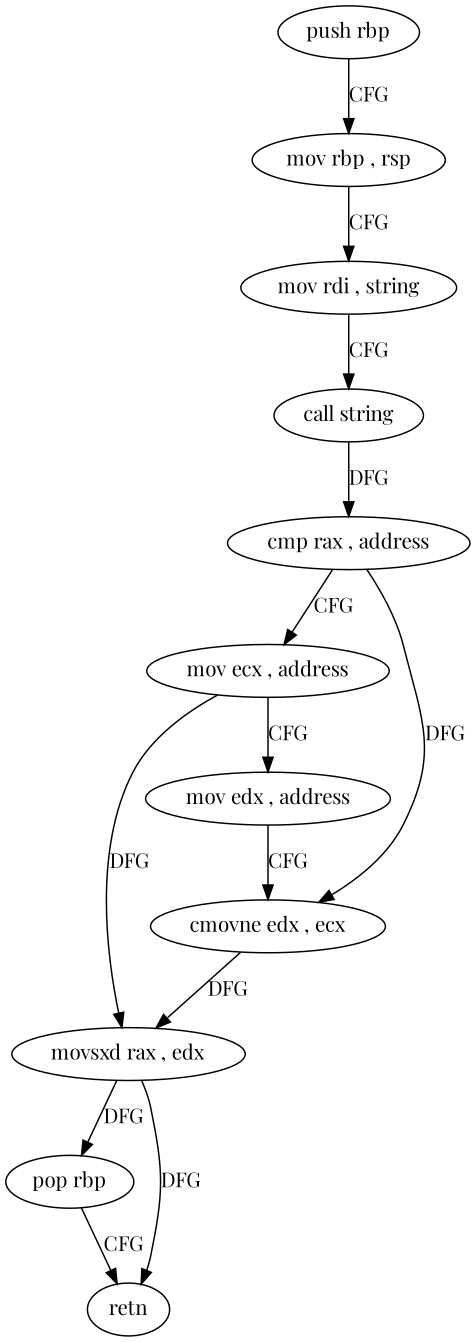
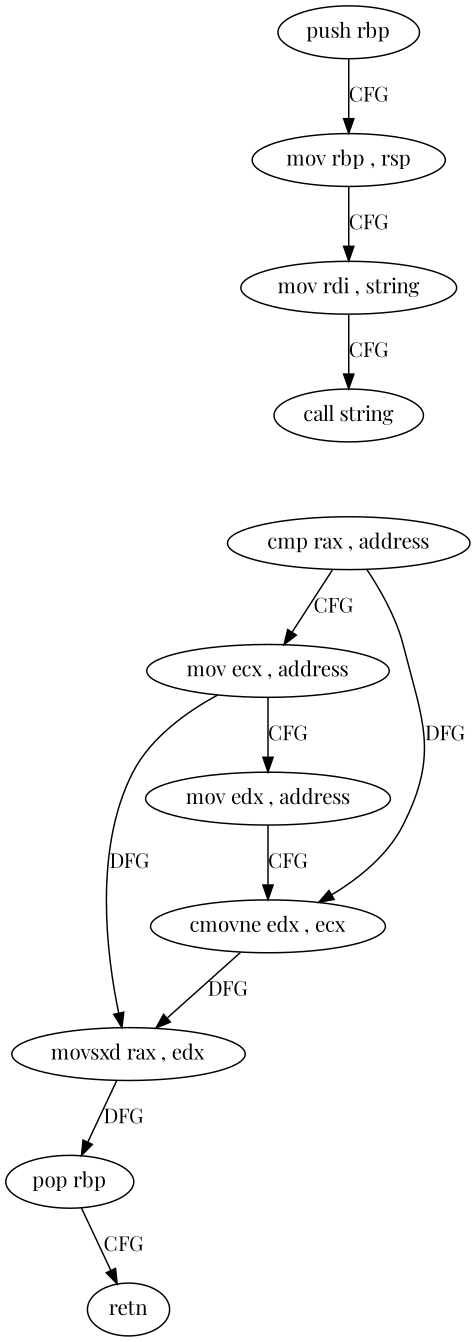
edge "call string" -> "cmp rax , address": removed, label "DFG"
edge "movsxd rax , edx" -> "retn": removed, label "DFG"
